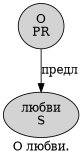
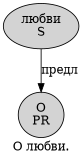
edge "О PR" -> "любви S": reversed
